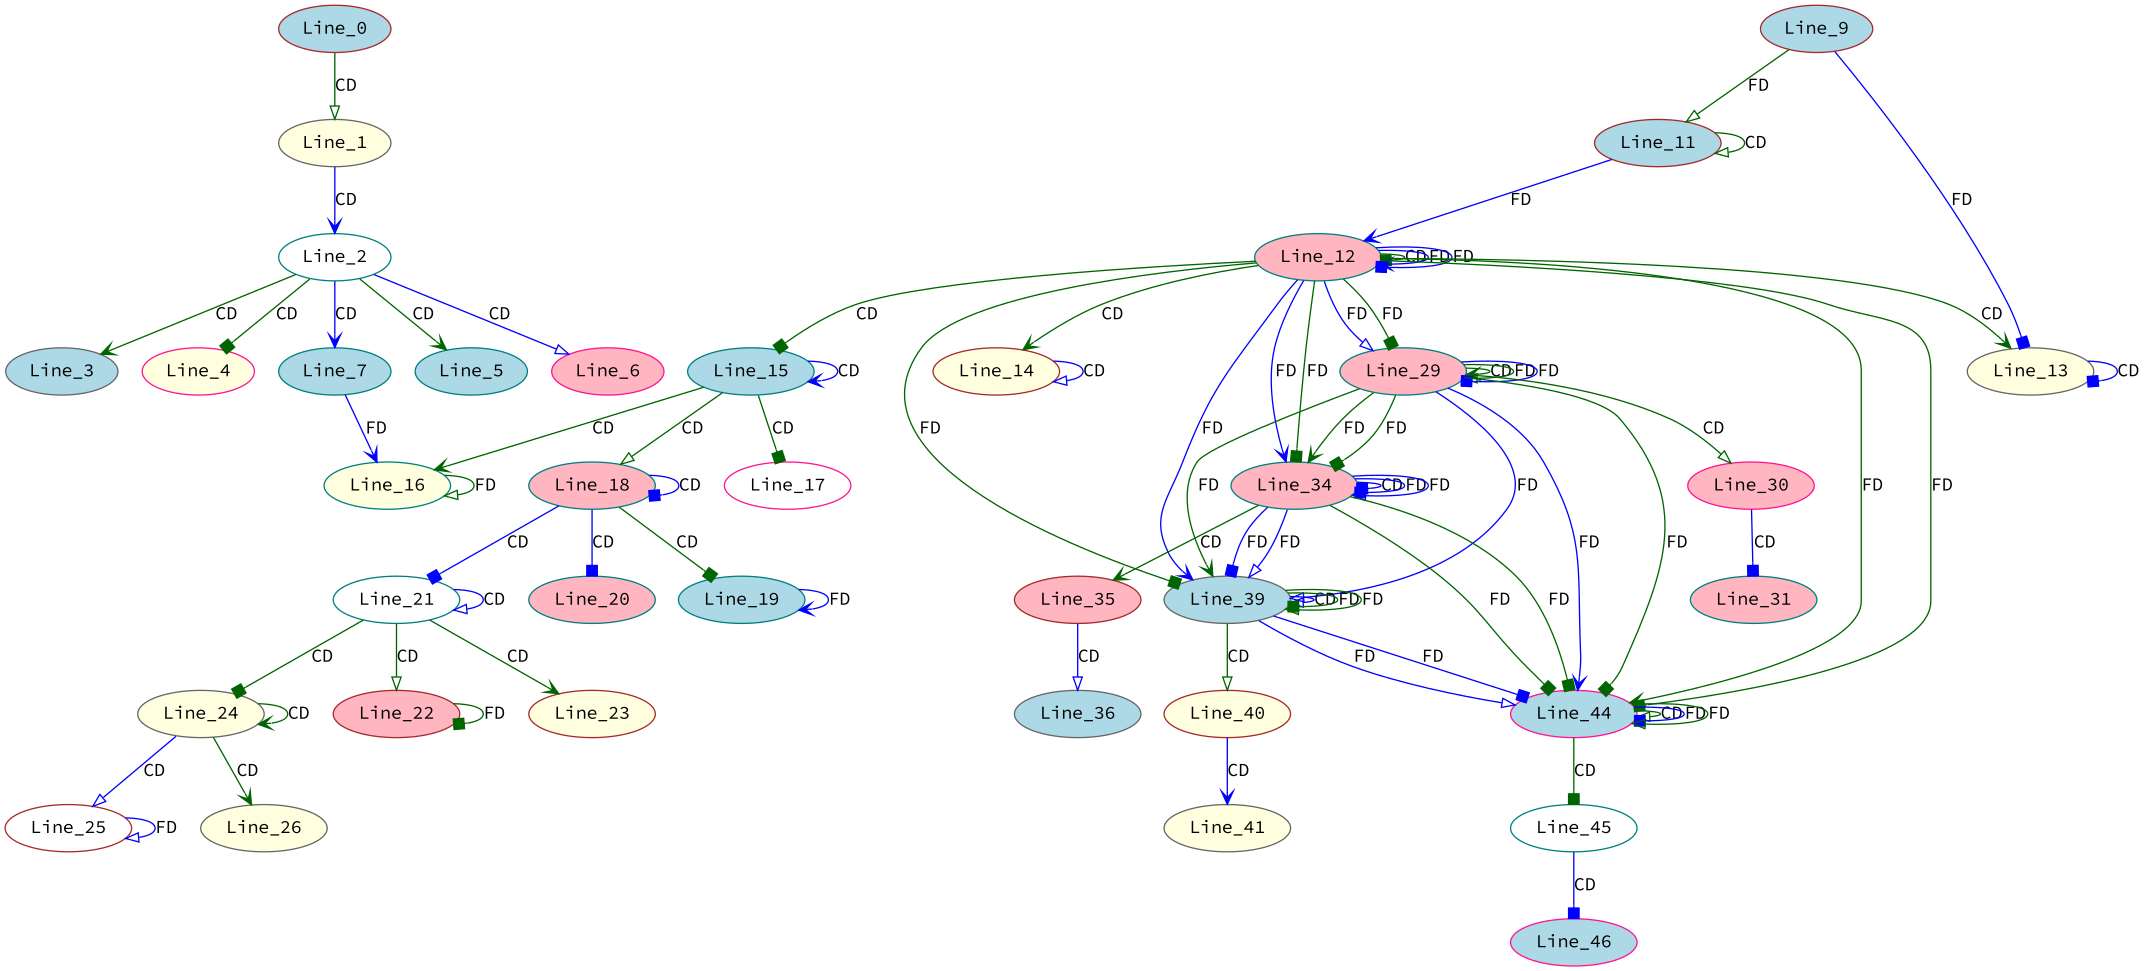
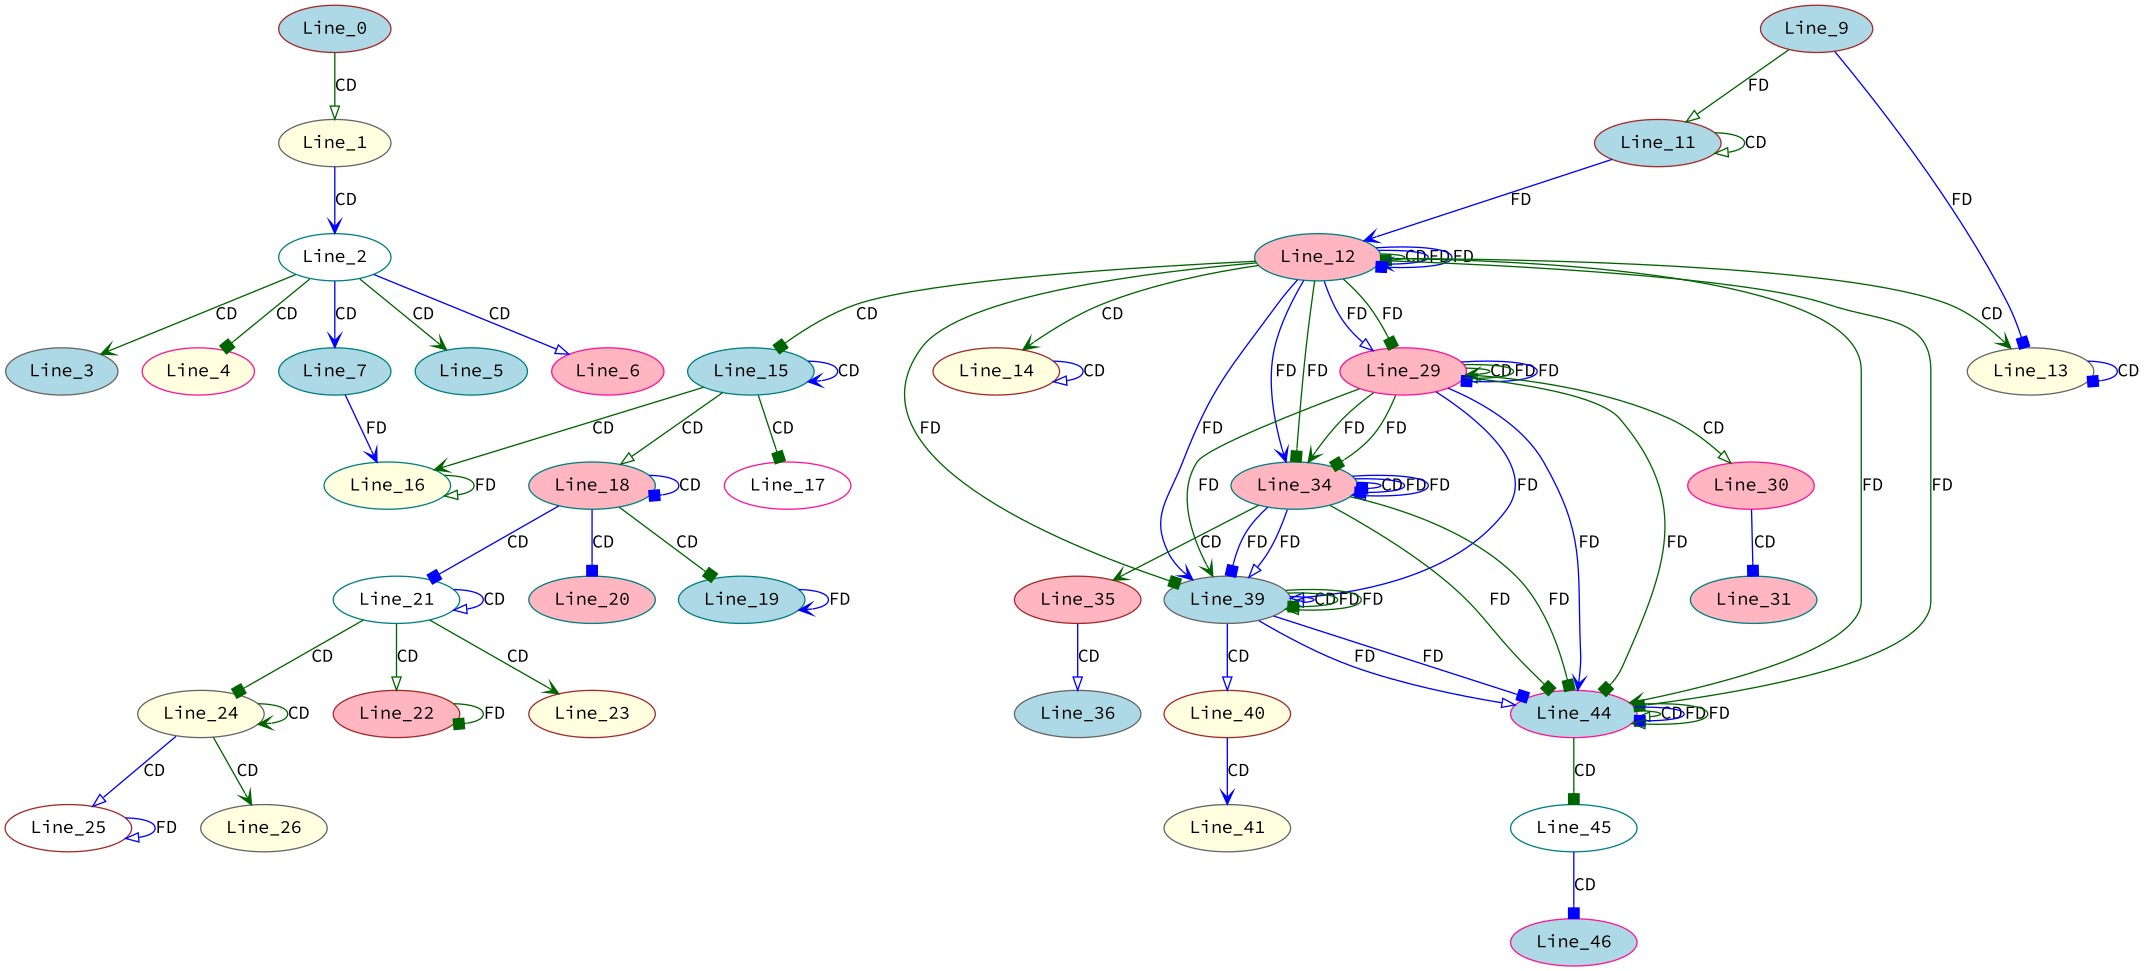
node "Line_29": color teal -> deeppink
edge "Line_39" -> "Line_40": color darkgreen -> blue
